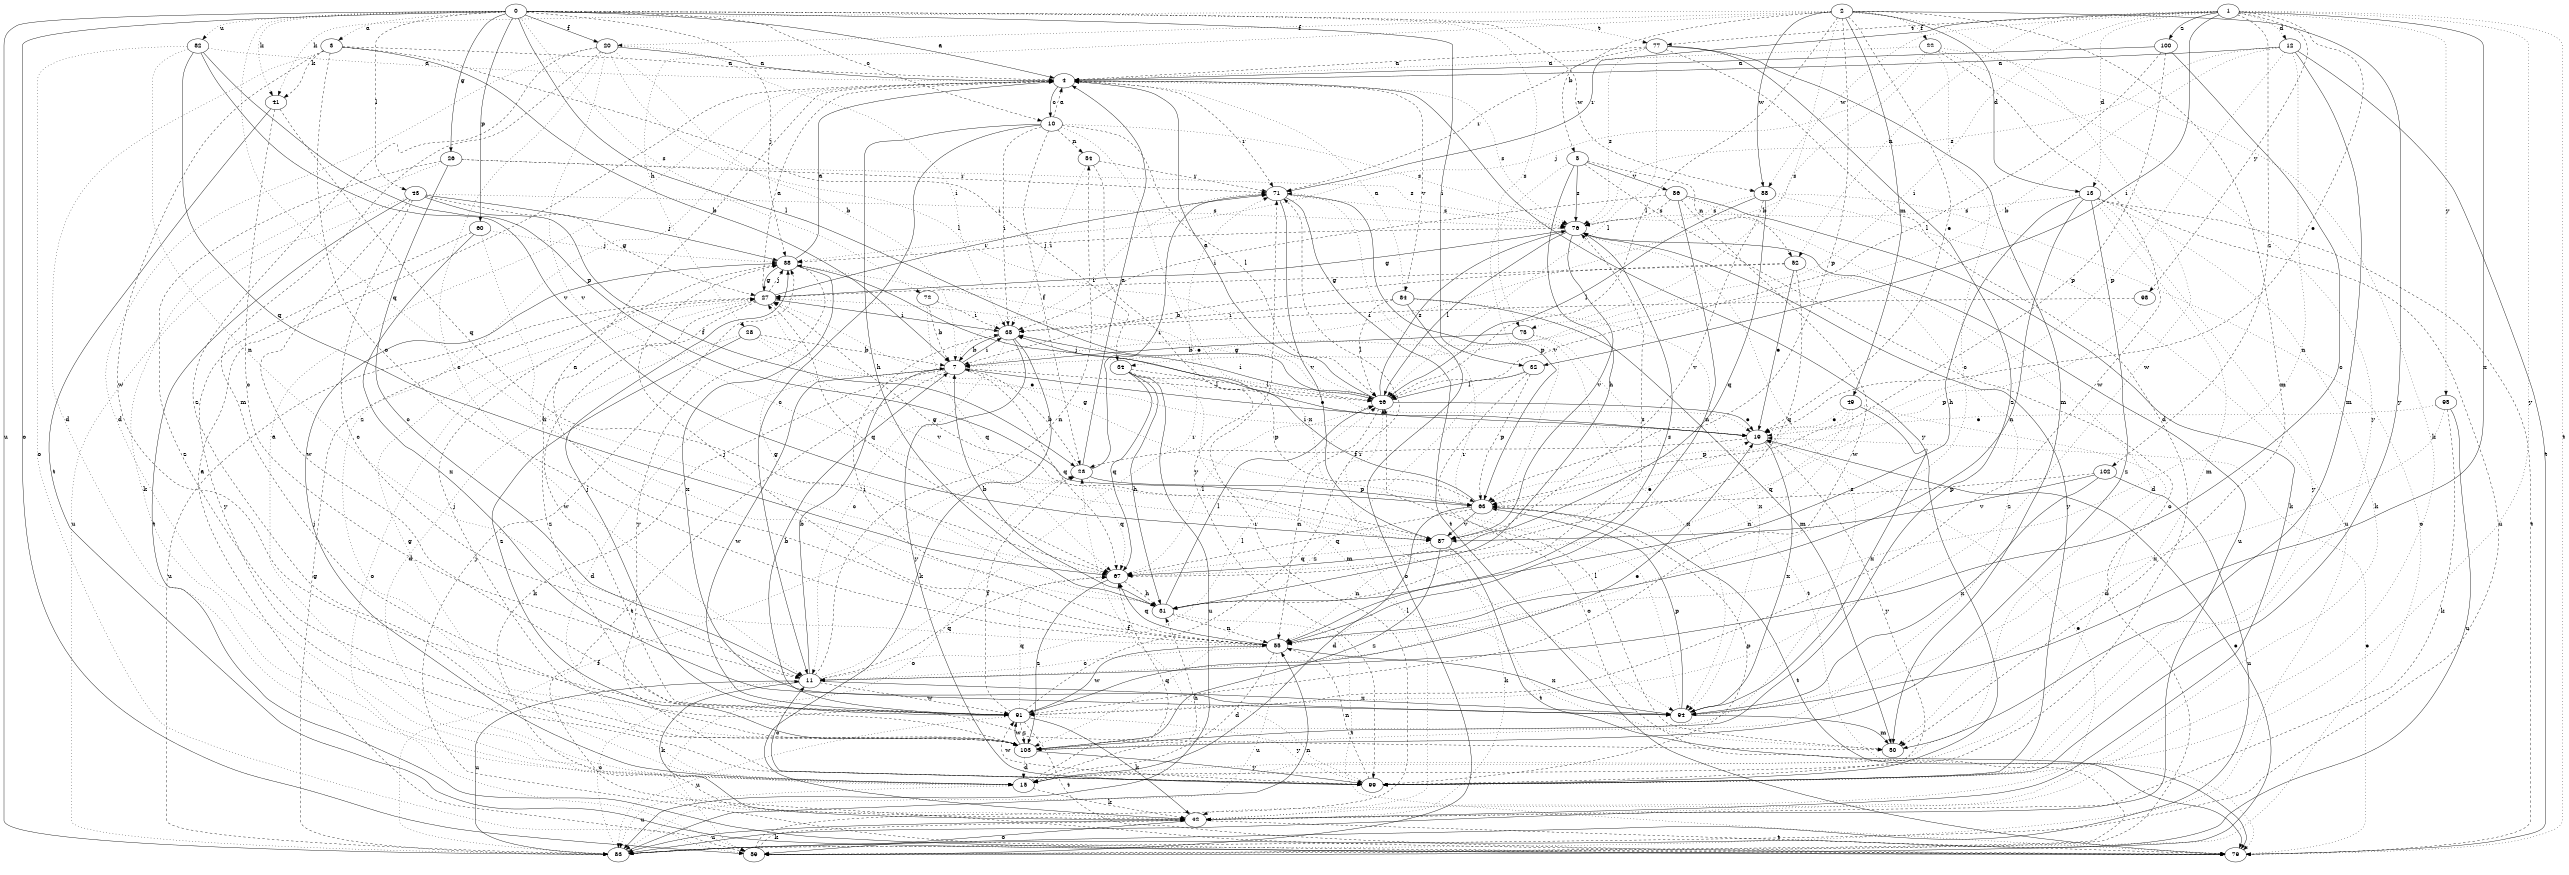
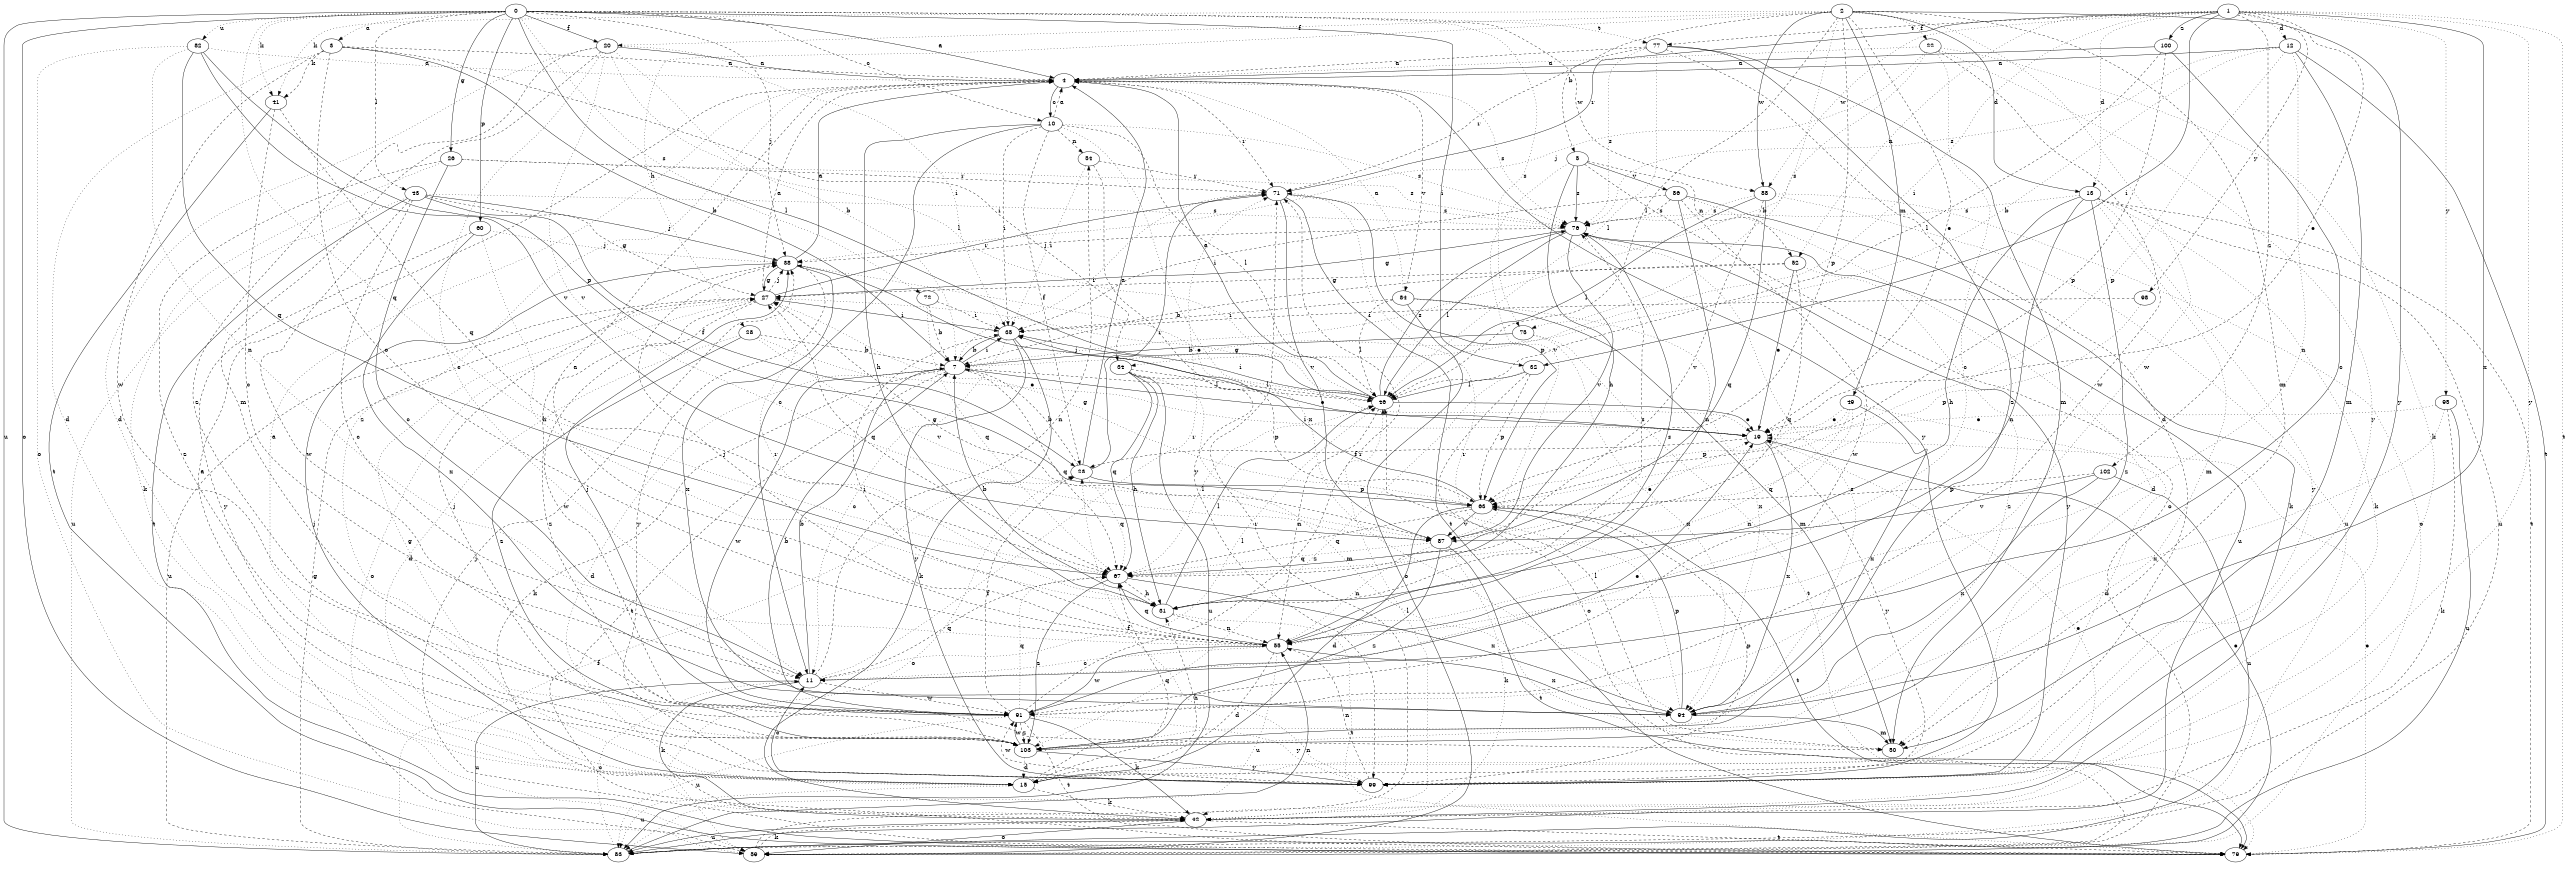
edge "31" -> "27": label "g" -> "r"
edge "11" -> "94": now "67" -> "94"
